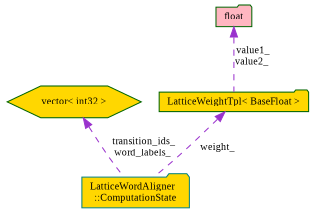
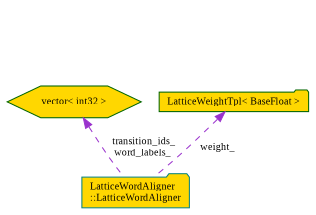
node "float": removed
node "LatticeWordAligner ::ComputationState": label "LatticeWordAligner ::ComputationState" -> "LatticeWordAligner ::LatticeWordAligner"
